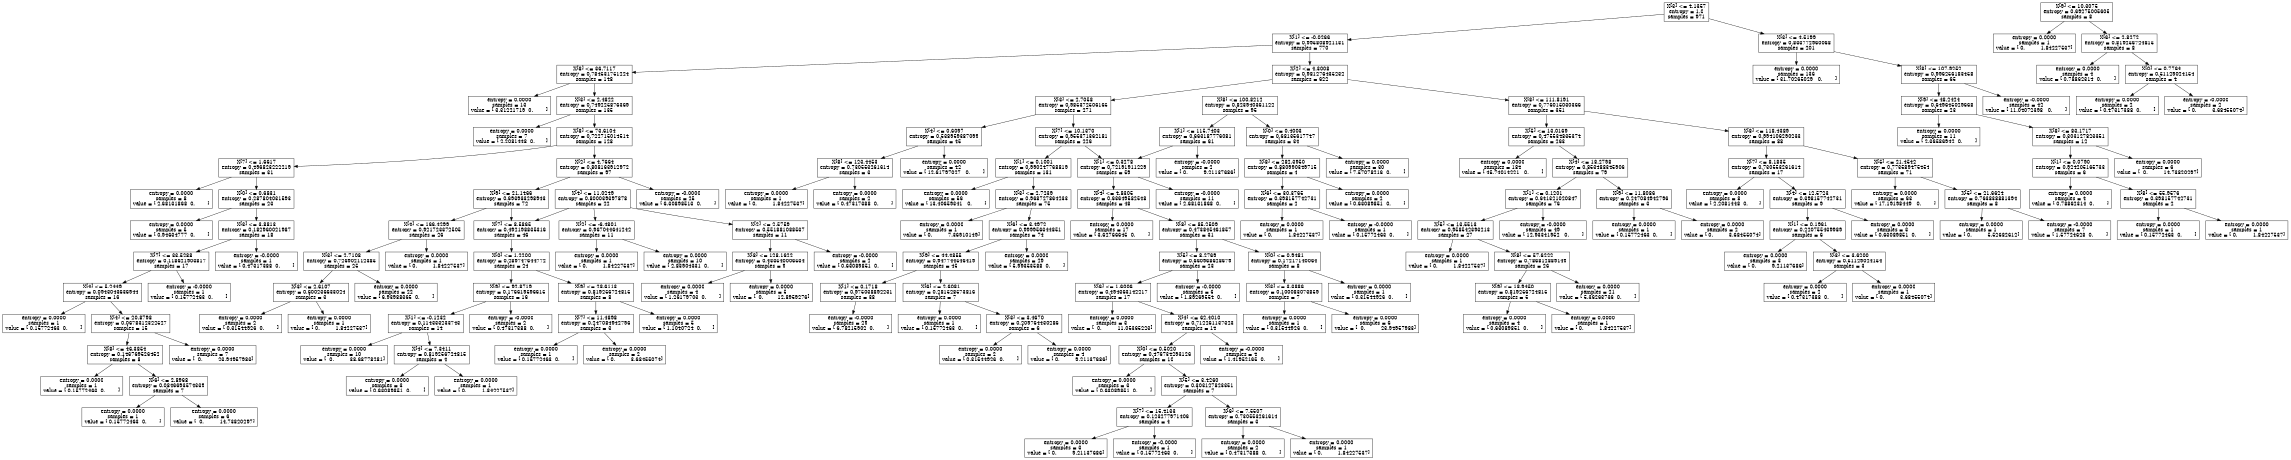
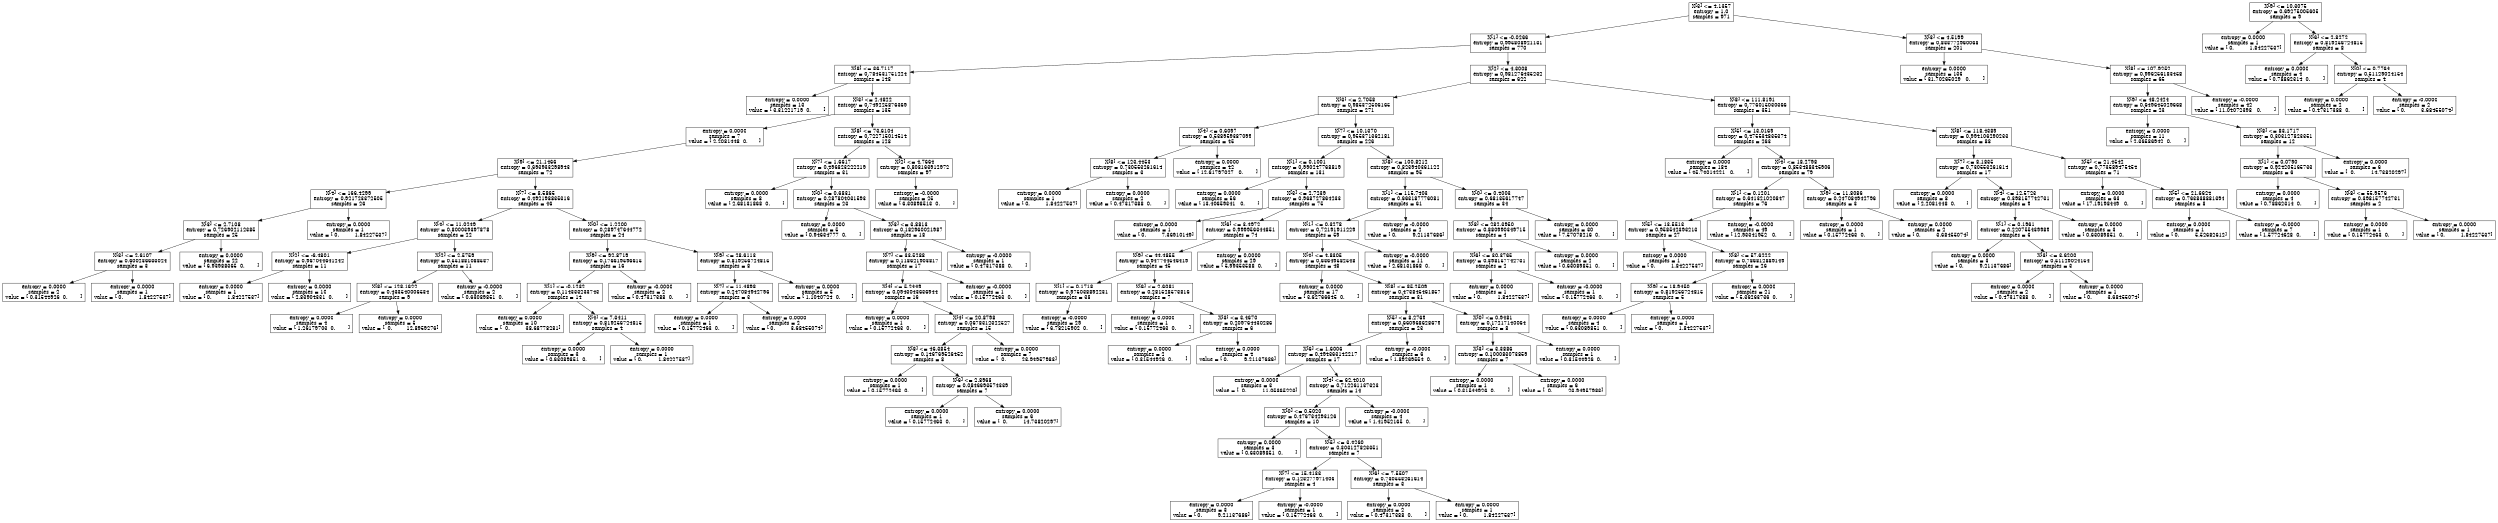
node "X[9] <= 10.3075 entropy = 0.69275005605 samples = 8": label "X[9] <= 10.3075 entropy = 0.69275005605 samples = 8" -> "X[9] <= 10.3075 entropy = 0.69275005605 samples = 9"
edge "X[7] <= 10.1370 entropy = 0.955371362181 samples = 226" -> "X[1] <= 0.3278 entropy = 0.72191911229 samples = 59": now "X[7] <= 10.1370 entropy = 0.955371362181 samples = 226" -> "X[8] <= 100.8212 entropy = 0.823940361122 samples = 95"
edge "X[2] <= 4.7664 entropy = 0.808163912972 samples = 97" -> "X[9] <= 21.1466 entropy = 0.693933298943 samples = 72": now "entropy = 0.0000 samples = 7 value = [ 2.2081448  0.       ]" -> "X[9] <= 21.1466 entropy = 0.693933298943 samples = 72"
edge "X[4] <= 11.0249 entropy = 0.800039397878 samples = 22" -> "X[7] <= 8.5865 entropy = 0.492198835316 samples = 46": reversed
